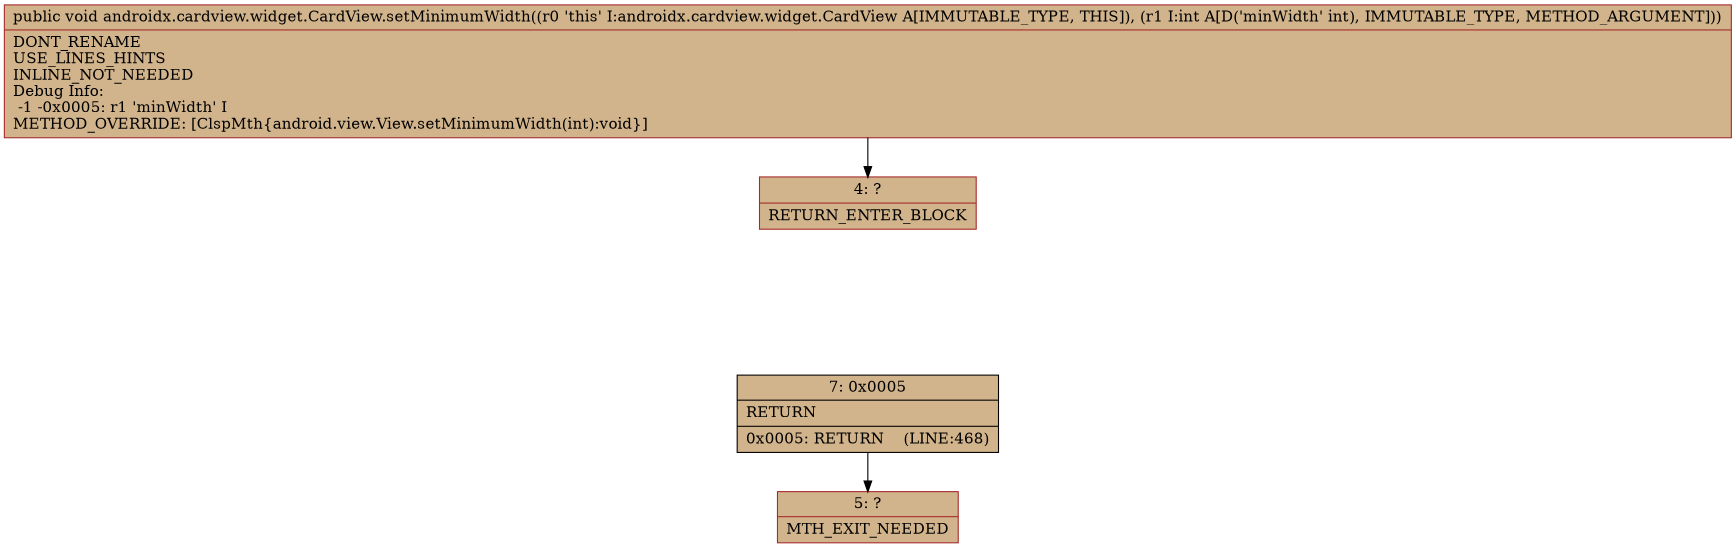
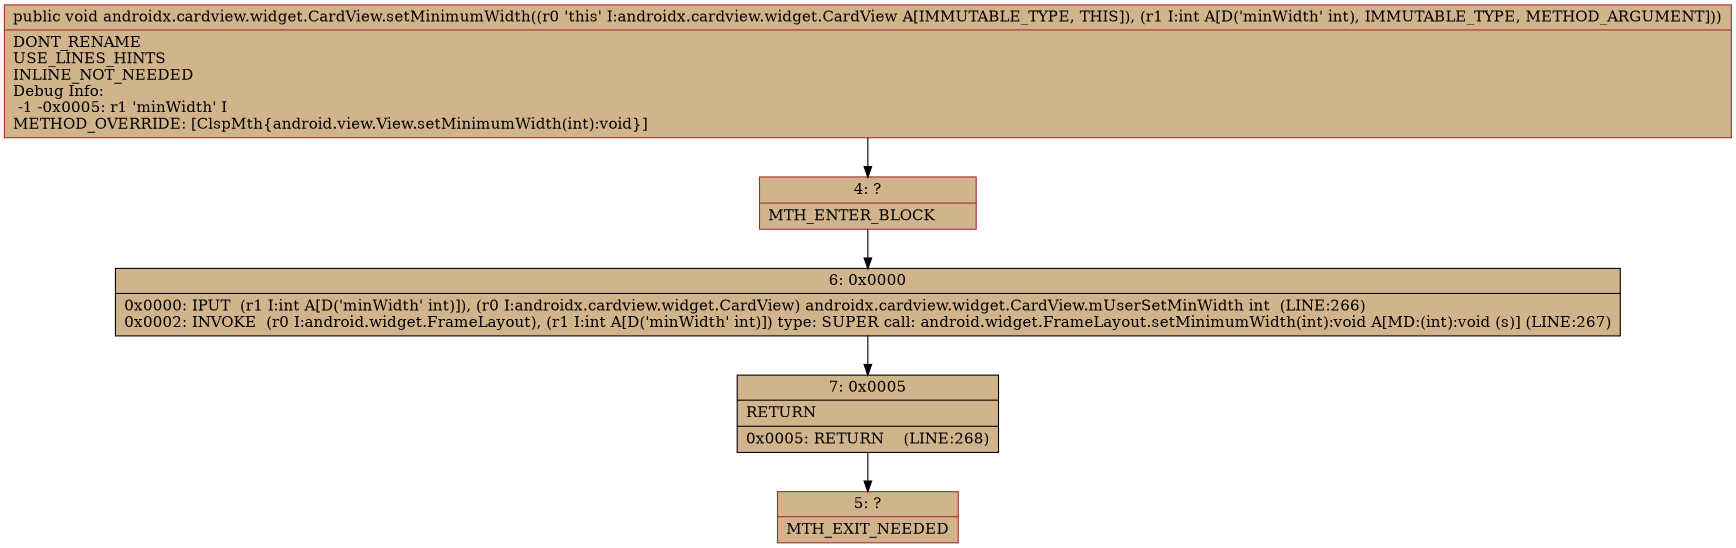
node "4: ?": text "RETURN_ENTER_BLOCK" -> "MTH_ENTER_BLOCK"
node "6: 0x0000": added
node "7: 0x0005": text "0x0005: RETURN    (LINE:468)" -> "0x0005: RETURN    (LINE:268)"
